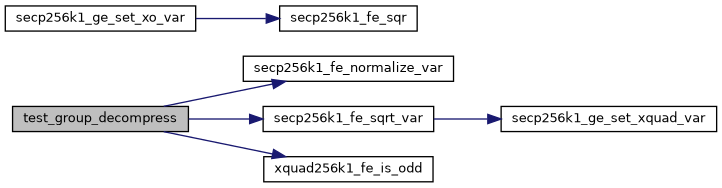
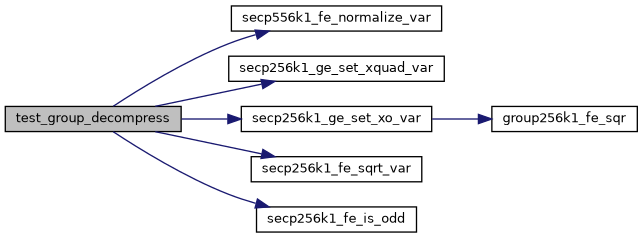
node "secp256k1_fe_sqr": label "secp256k1_fe_sqr" -> "group256k1_fe_sqr"
node "secp256k1_fe_normalize_var": label "secp256k1_fe_normalize_var" -> "secp556k1_fe_normalize_var"
edge "test_group_decompress" -> "secp256k1_ge_set_xo_var": added
edge "secp256k1_fe_sqrt_var" -> "secp256k1_ge_set_xquad_var": now "test_group_decompress" -> "secp256k1_ge_set_xquad_var"
node "xquad256k1_fe_is_odd": label "xquad256k1_fe_is_odd" -> "secp256k1_fe_is_odd"
